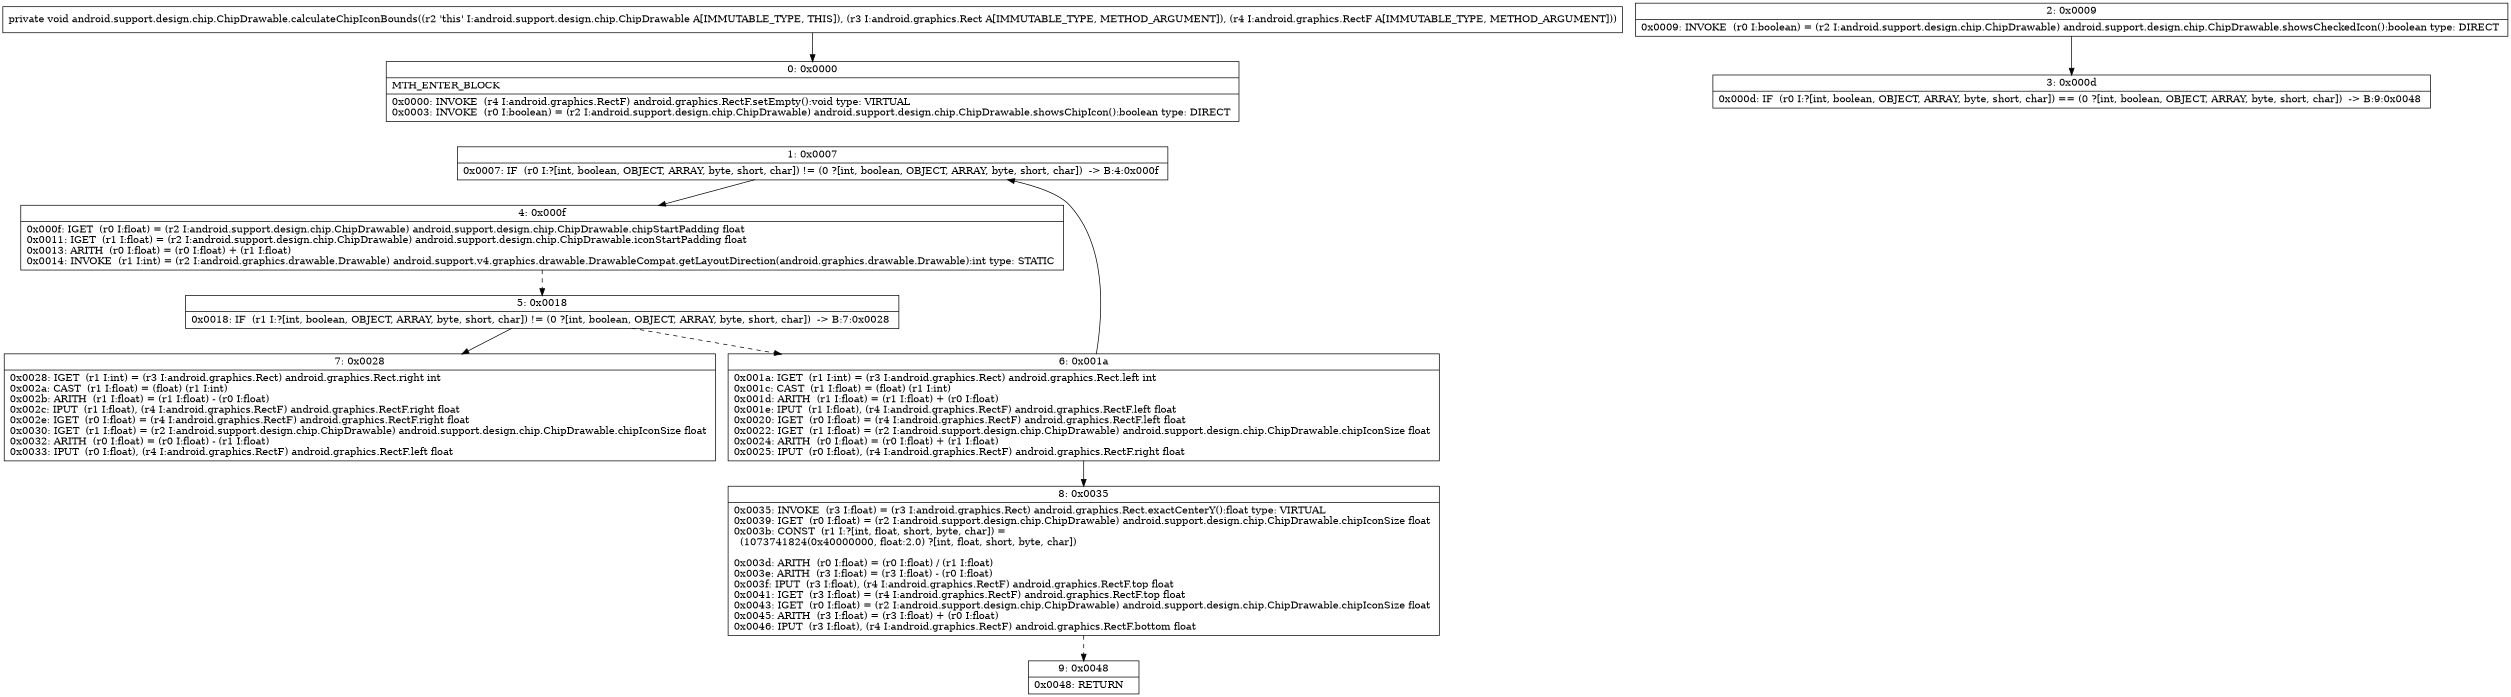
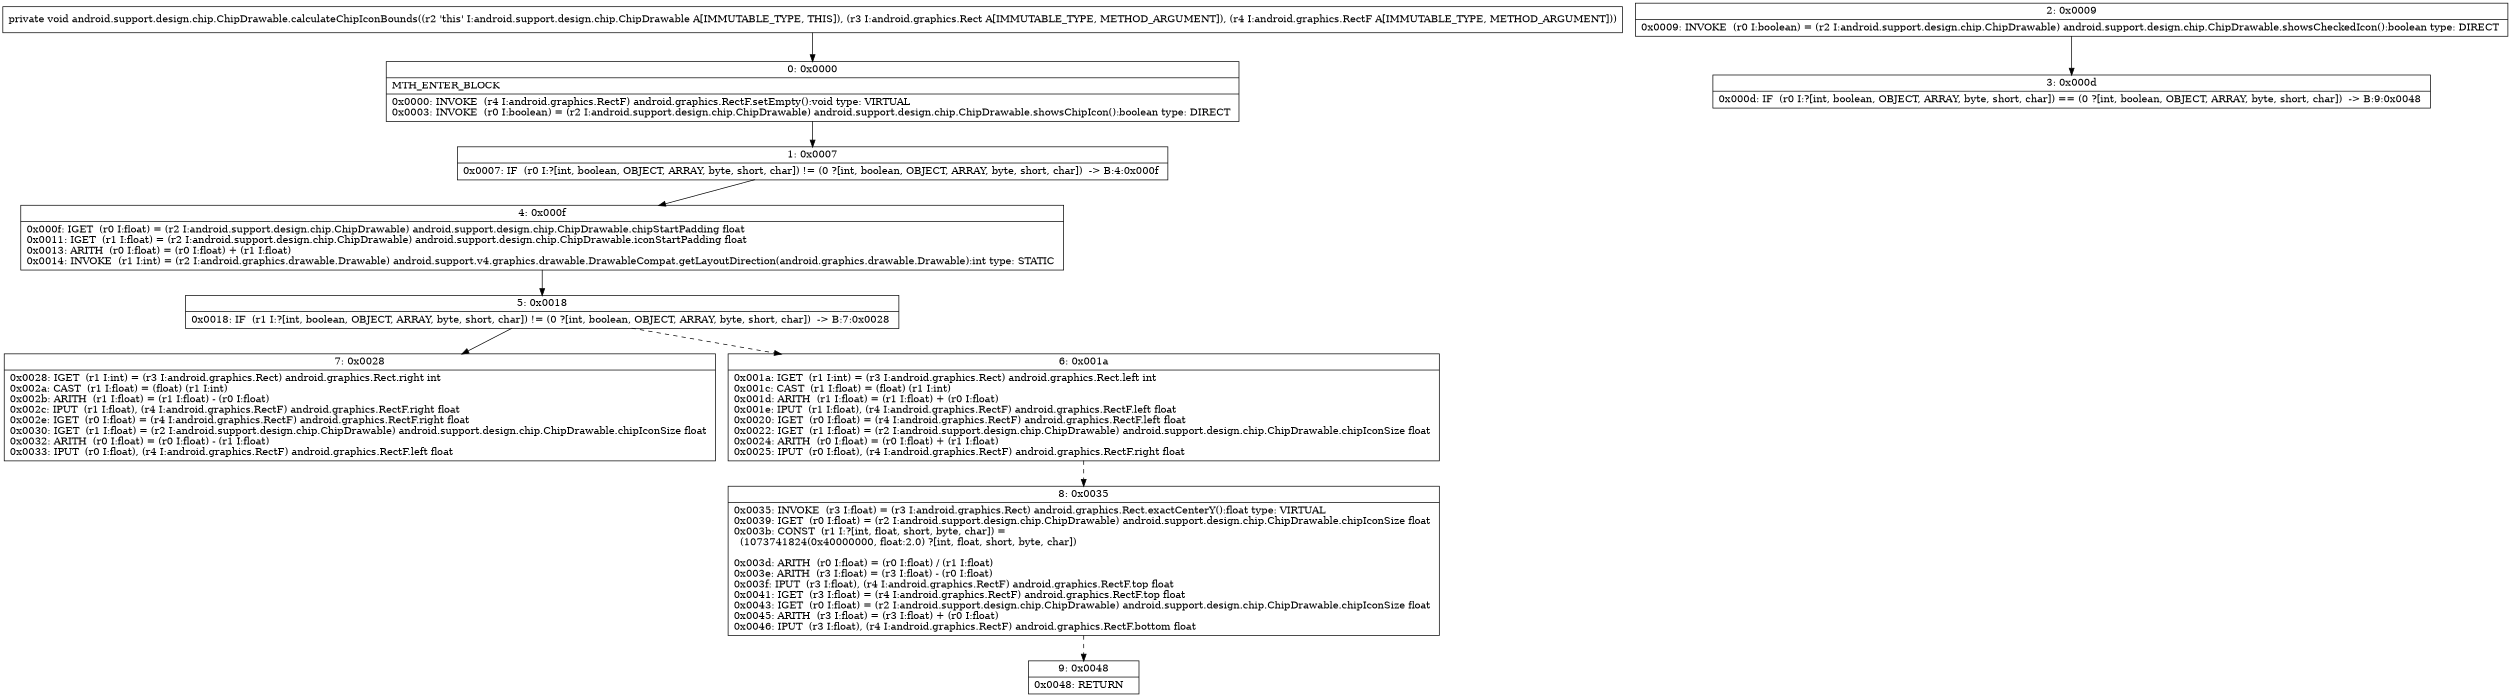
edge "6: 0x001a" -> "1: 0x0007": now "0: 0x0000" -> "1: 0x0007"
edge "4: 0x000f" -> "5: 0x0018": style dashed -> solid
edge "6: 0x001a" -> "8: 0x0035": style solid -> dashed
